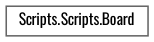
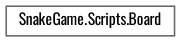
node "Scripts.Scripts.Board": label "Scripts.Scripts.Board" -> "SnakeGame.Scripts.Board"
